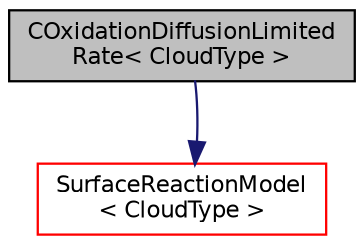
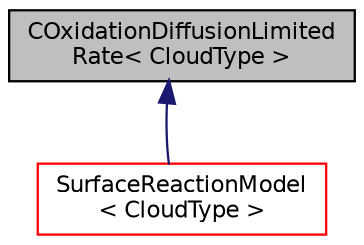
edge "COxidationDiffusionLimited Rate< CloudType >" -> "SurfaceReactionModel < CloudType >": reversed
